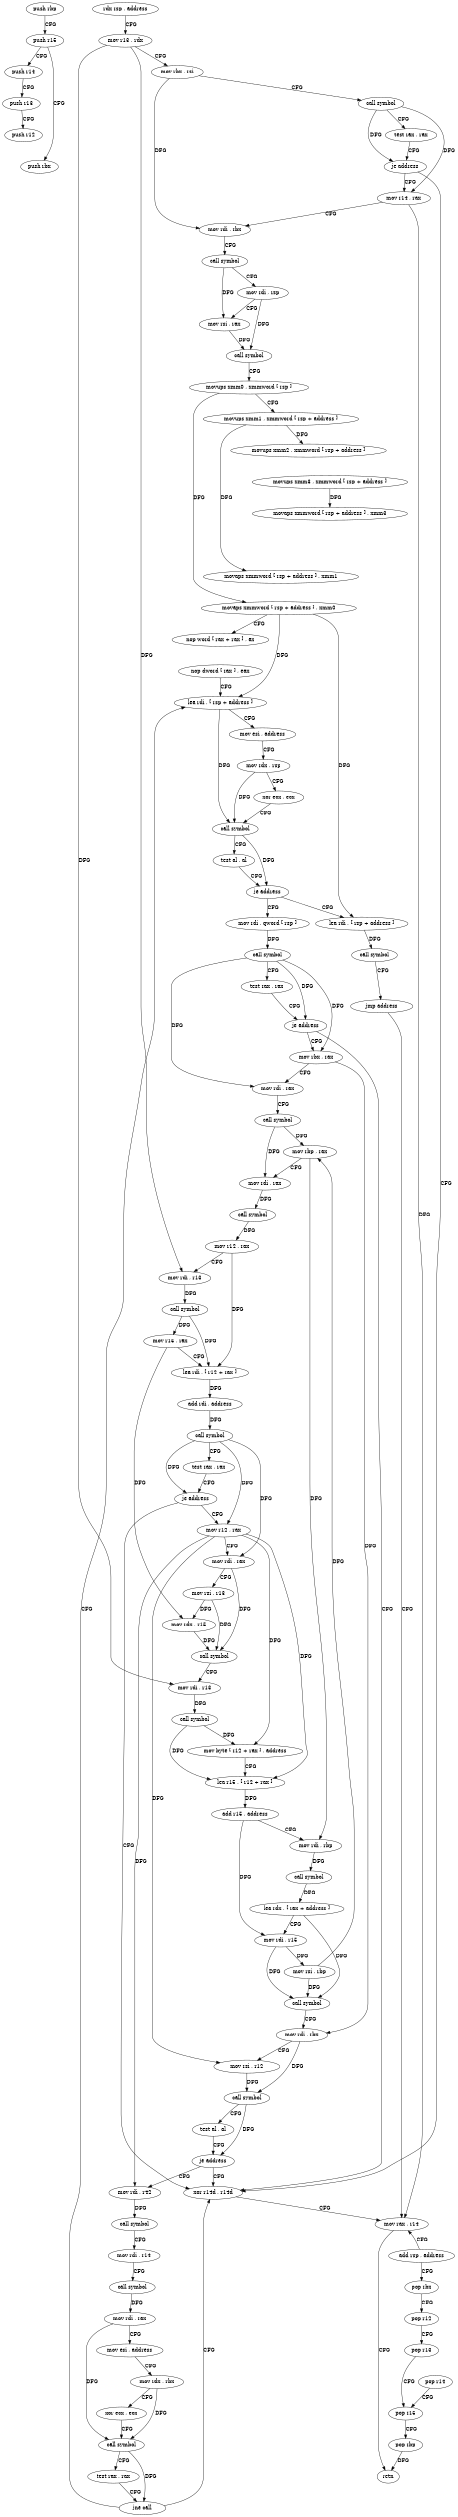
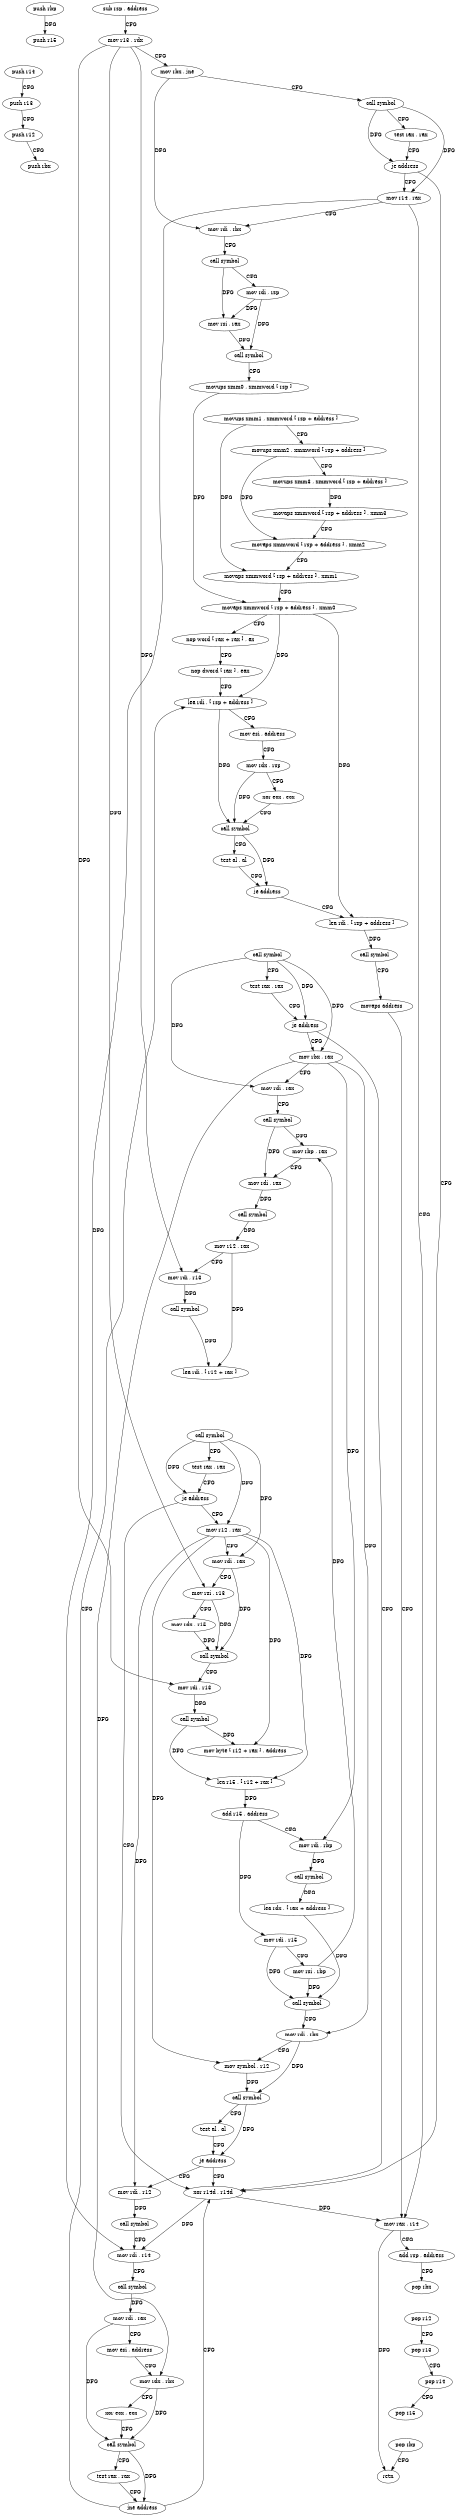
node "rdx rsp , address": label "rdx rsp , address" -> "sub rsp , address"
edge "push rbp" -> "push r15": label "CFG" -> "DFG"
edge "push r15" -> "push r14": removed, label "CFG"
node "mov rbx , rsi": label "mov rbx , rsi" -> "mov rbx , jne"
edge "push r15" -> "push rbx": now "push r12" -> "push rbx"
edge "mov rdi , rsp" -> "mov rsi , rax": label "CFG" -> "DFG"
edge "movups xmm0 , xmmword [ rsp ]" -> "movups xmm1 , xmmword [ rsp + address ]": removed, label "CFG"
edge "movups xmm1 , xmmword [ rsp + address ]" -> "movups xmm2 , xmmword [ rsp + address ]": label "DFG" -> "CFG"
edge "movups xmm2 , xmmword [ rsp + address ]" -> "movups xmm3 , xmmword [ rsp + address ]": added, label "CFG"
node "movaps xmmword [ rsp + address ] , xmm2": added
edge "movaps xmmword [ rsp + address ] , xmm1" -> "movaps xmmword [ rsp + address ] , xmm0": added, label "CFG"
edge "nop word [ rax + rax ] , ax" -> "nop dword [ rax ] , eax": added, label "CFG"
edge "mov r13 , rdx" -> "mov rsi , r13": added, label "DFG"
node "mov rdi , qword [ rsp ]": removed
node "jmp address": label "jmp address" -> "movaps address"
edge "mov r14 , rax" -> "mov rdi , r14": added, label "DFG"
edge "mov r14 , rax" -> "mov rax , r14": label "DFG" -> "CFG"
node "mov r15 , rax": removed
node "add rdi , address": removed
edge "mov rbp , rax" -> "mov rdi , rbp": now "mov rbx , rax" -> "mov rdi , rbp"
edge "mov rsi , r13" -> "mov rdx , r15": label "DFG" -> "CFG"
edge "mov rbx , rax" -> "mov rdx , rbx": added, label "DFG"
edge "mov byte [ r12 + rax ] , address" -> "lea r15 , [ r12 + rax ]": removed, label "CFG"
edge "lea rdx , [ rax + address ]" -> "mov rdi , r15": removed, label "CFG"
edge "mov rdi , r15" -> "mov rsi , rbp": label "DFG" -> "CFG"
node "mov rsi , r12": label "mov rsi , r12" -> "mov symbol , r12"
node "mov rdi , r42": label "mov rdi , r42" -> "mov rdi , r12"
edge "xor r14d , r14d" -> "mov rax , r14": label "CFG" -> "DFG"
edge "xor r14d , r14d" -> "mov rdi , r14": added, label "DFG"
edge "add rsp , address" -> "mov rax , r14": reversed
edge "pop rbx" -> "pop r12": removed, label "CFG"
edge "mov rax , r14" -> "retn": label "CFG" -> "DFG"
edge "pop r13" -> "pop r15": now "pop r13" -> "pop r14"
edge "pop r15" -> "pop rbp": removed, label "CFG"
edge "pop rbp" -> "retn": label "DFG" -> "CFG"
node "jne call": label "jne call" -> "jne address"
